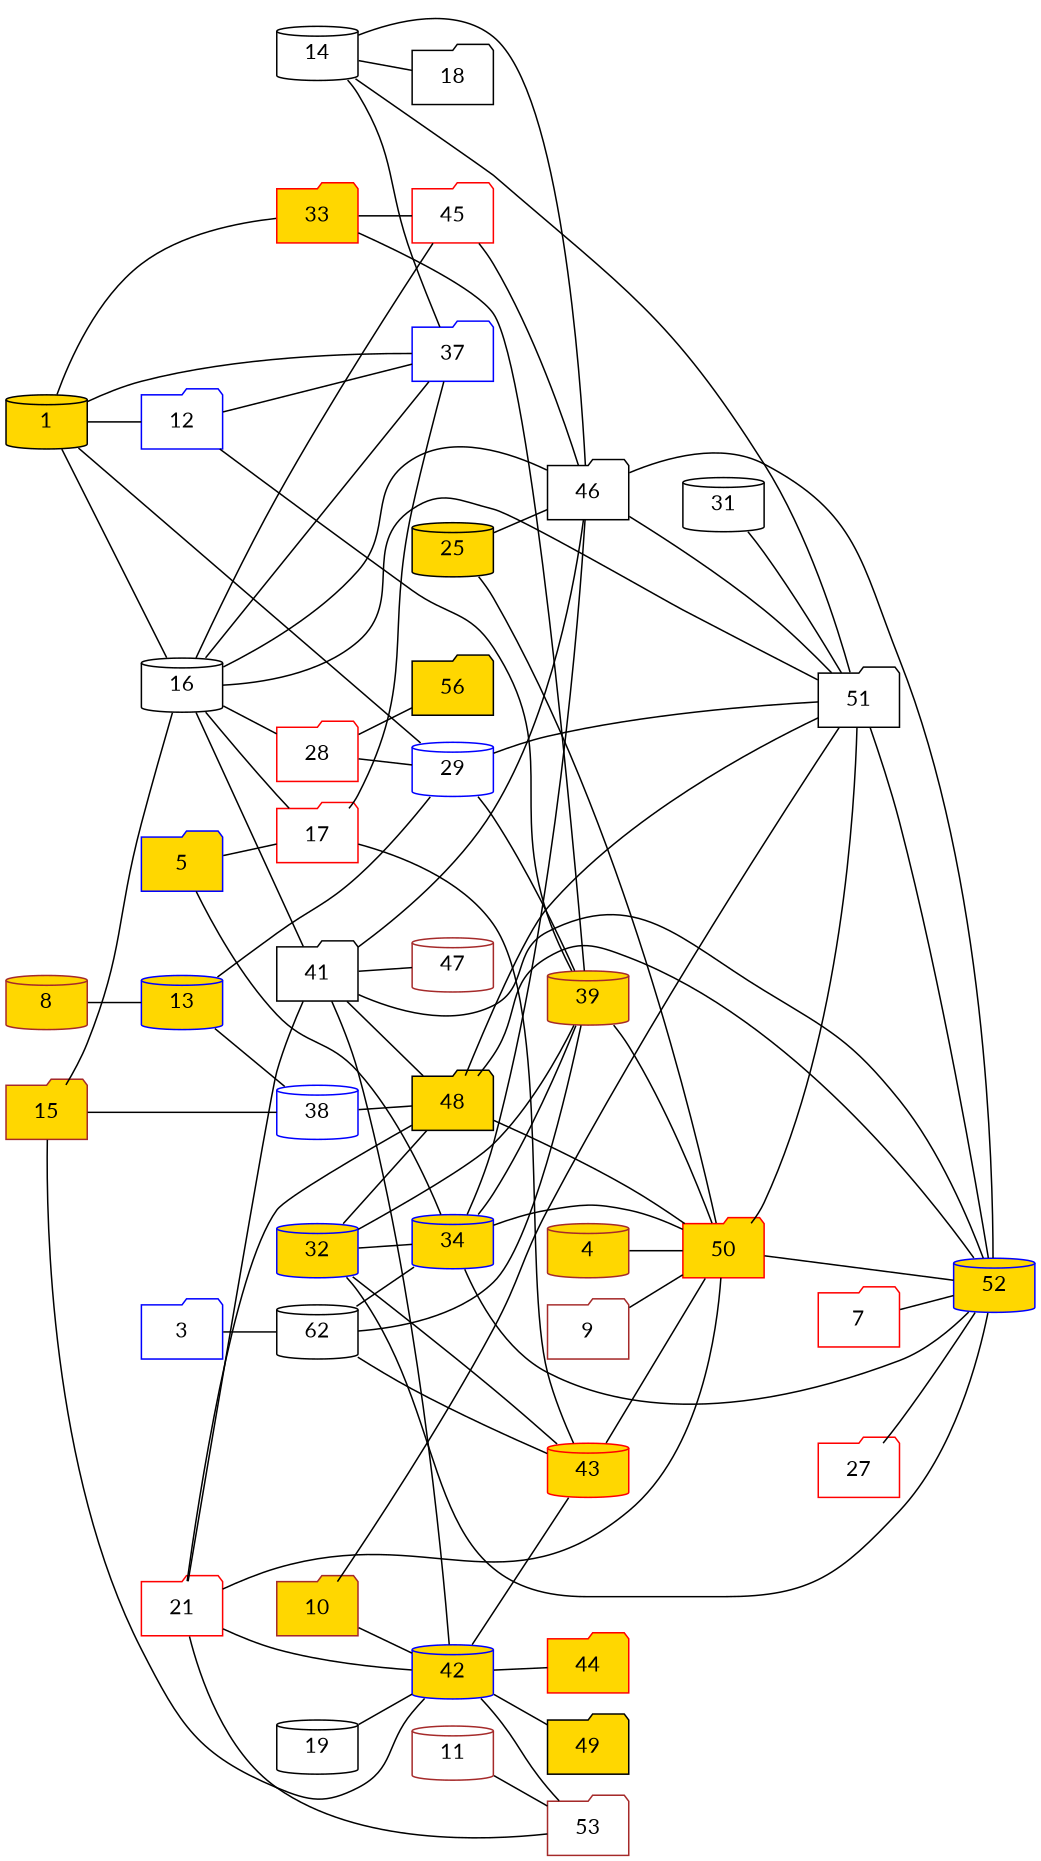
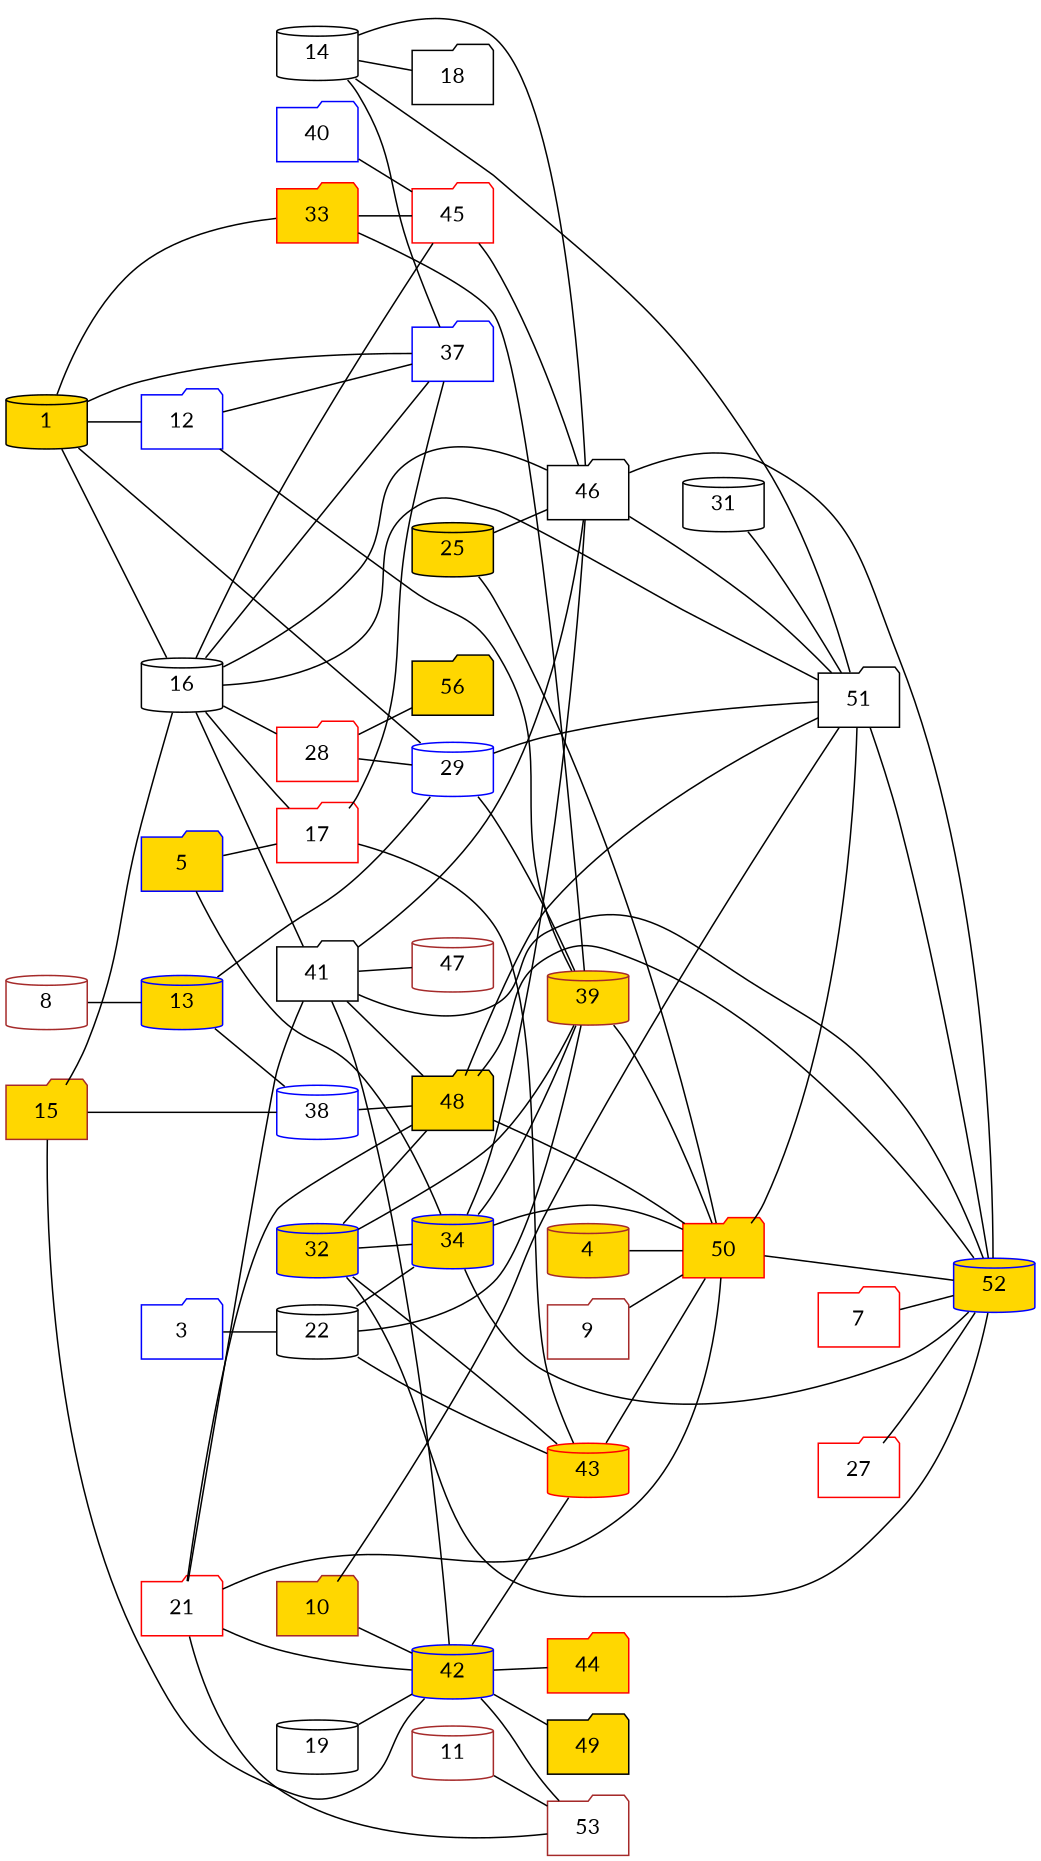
node "40": added
node "8": fillcolor gold -> white
node "62": label "62" -> "22"
